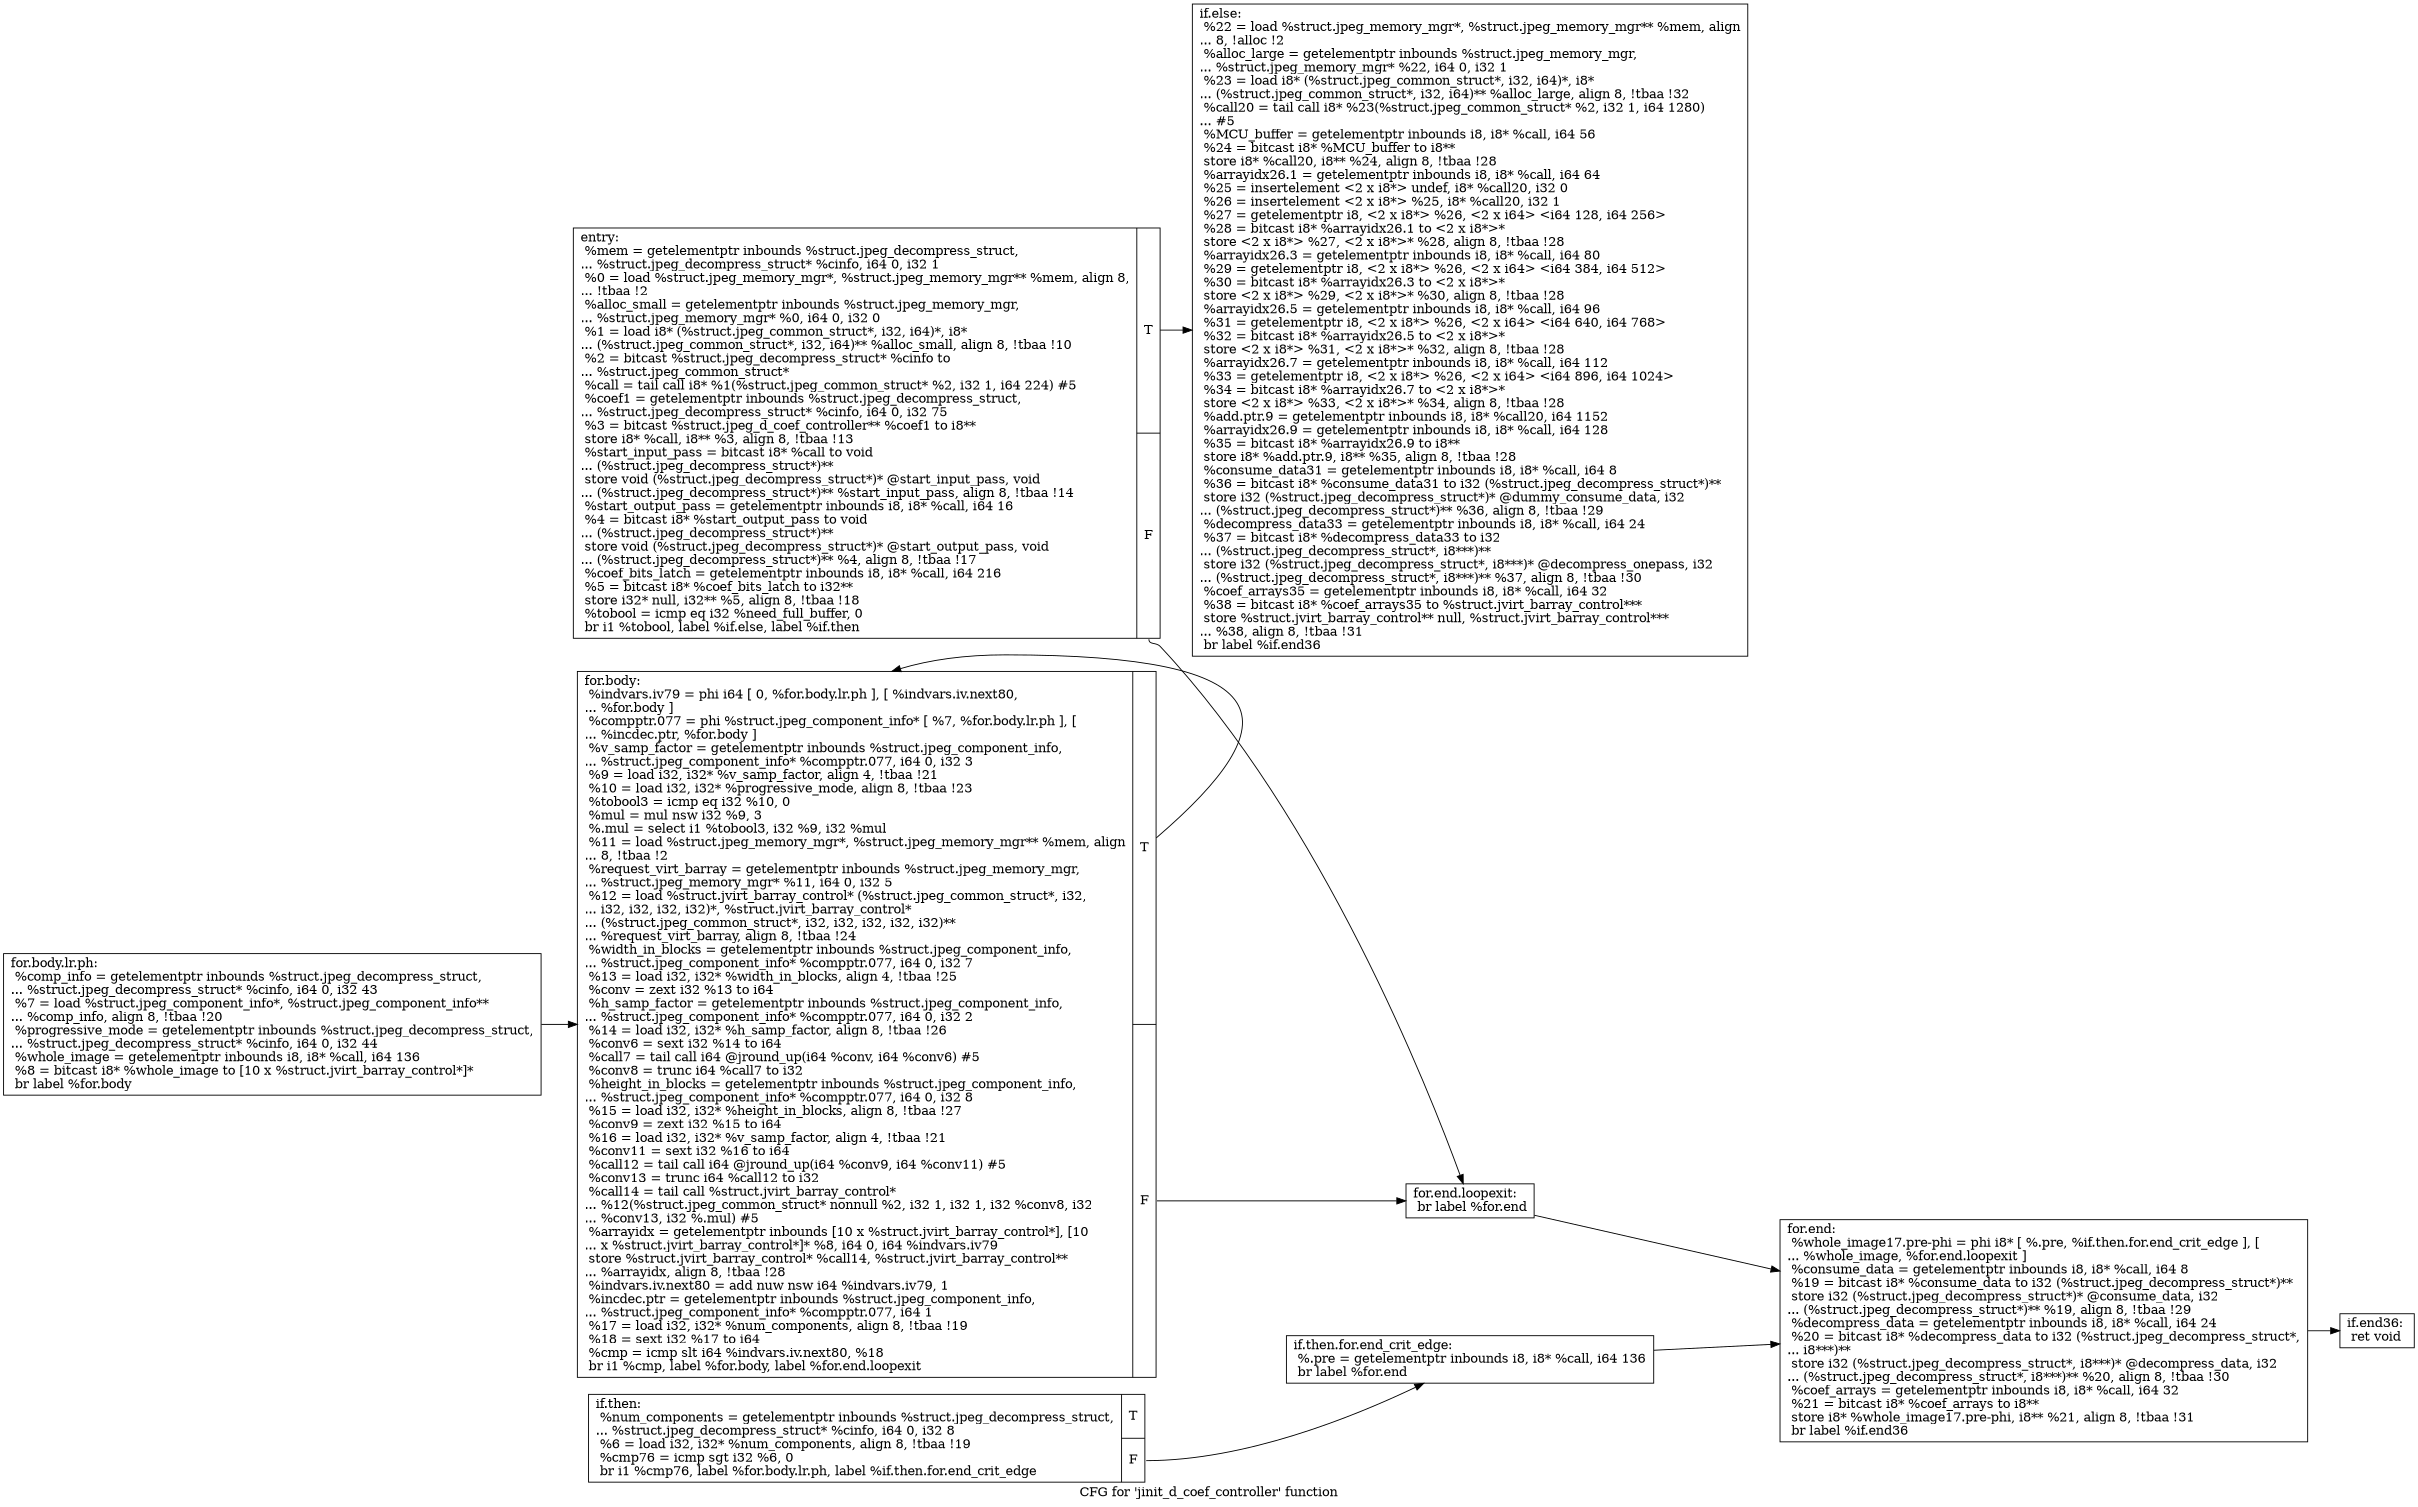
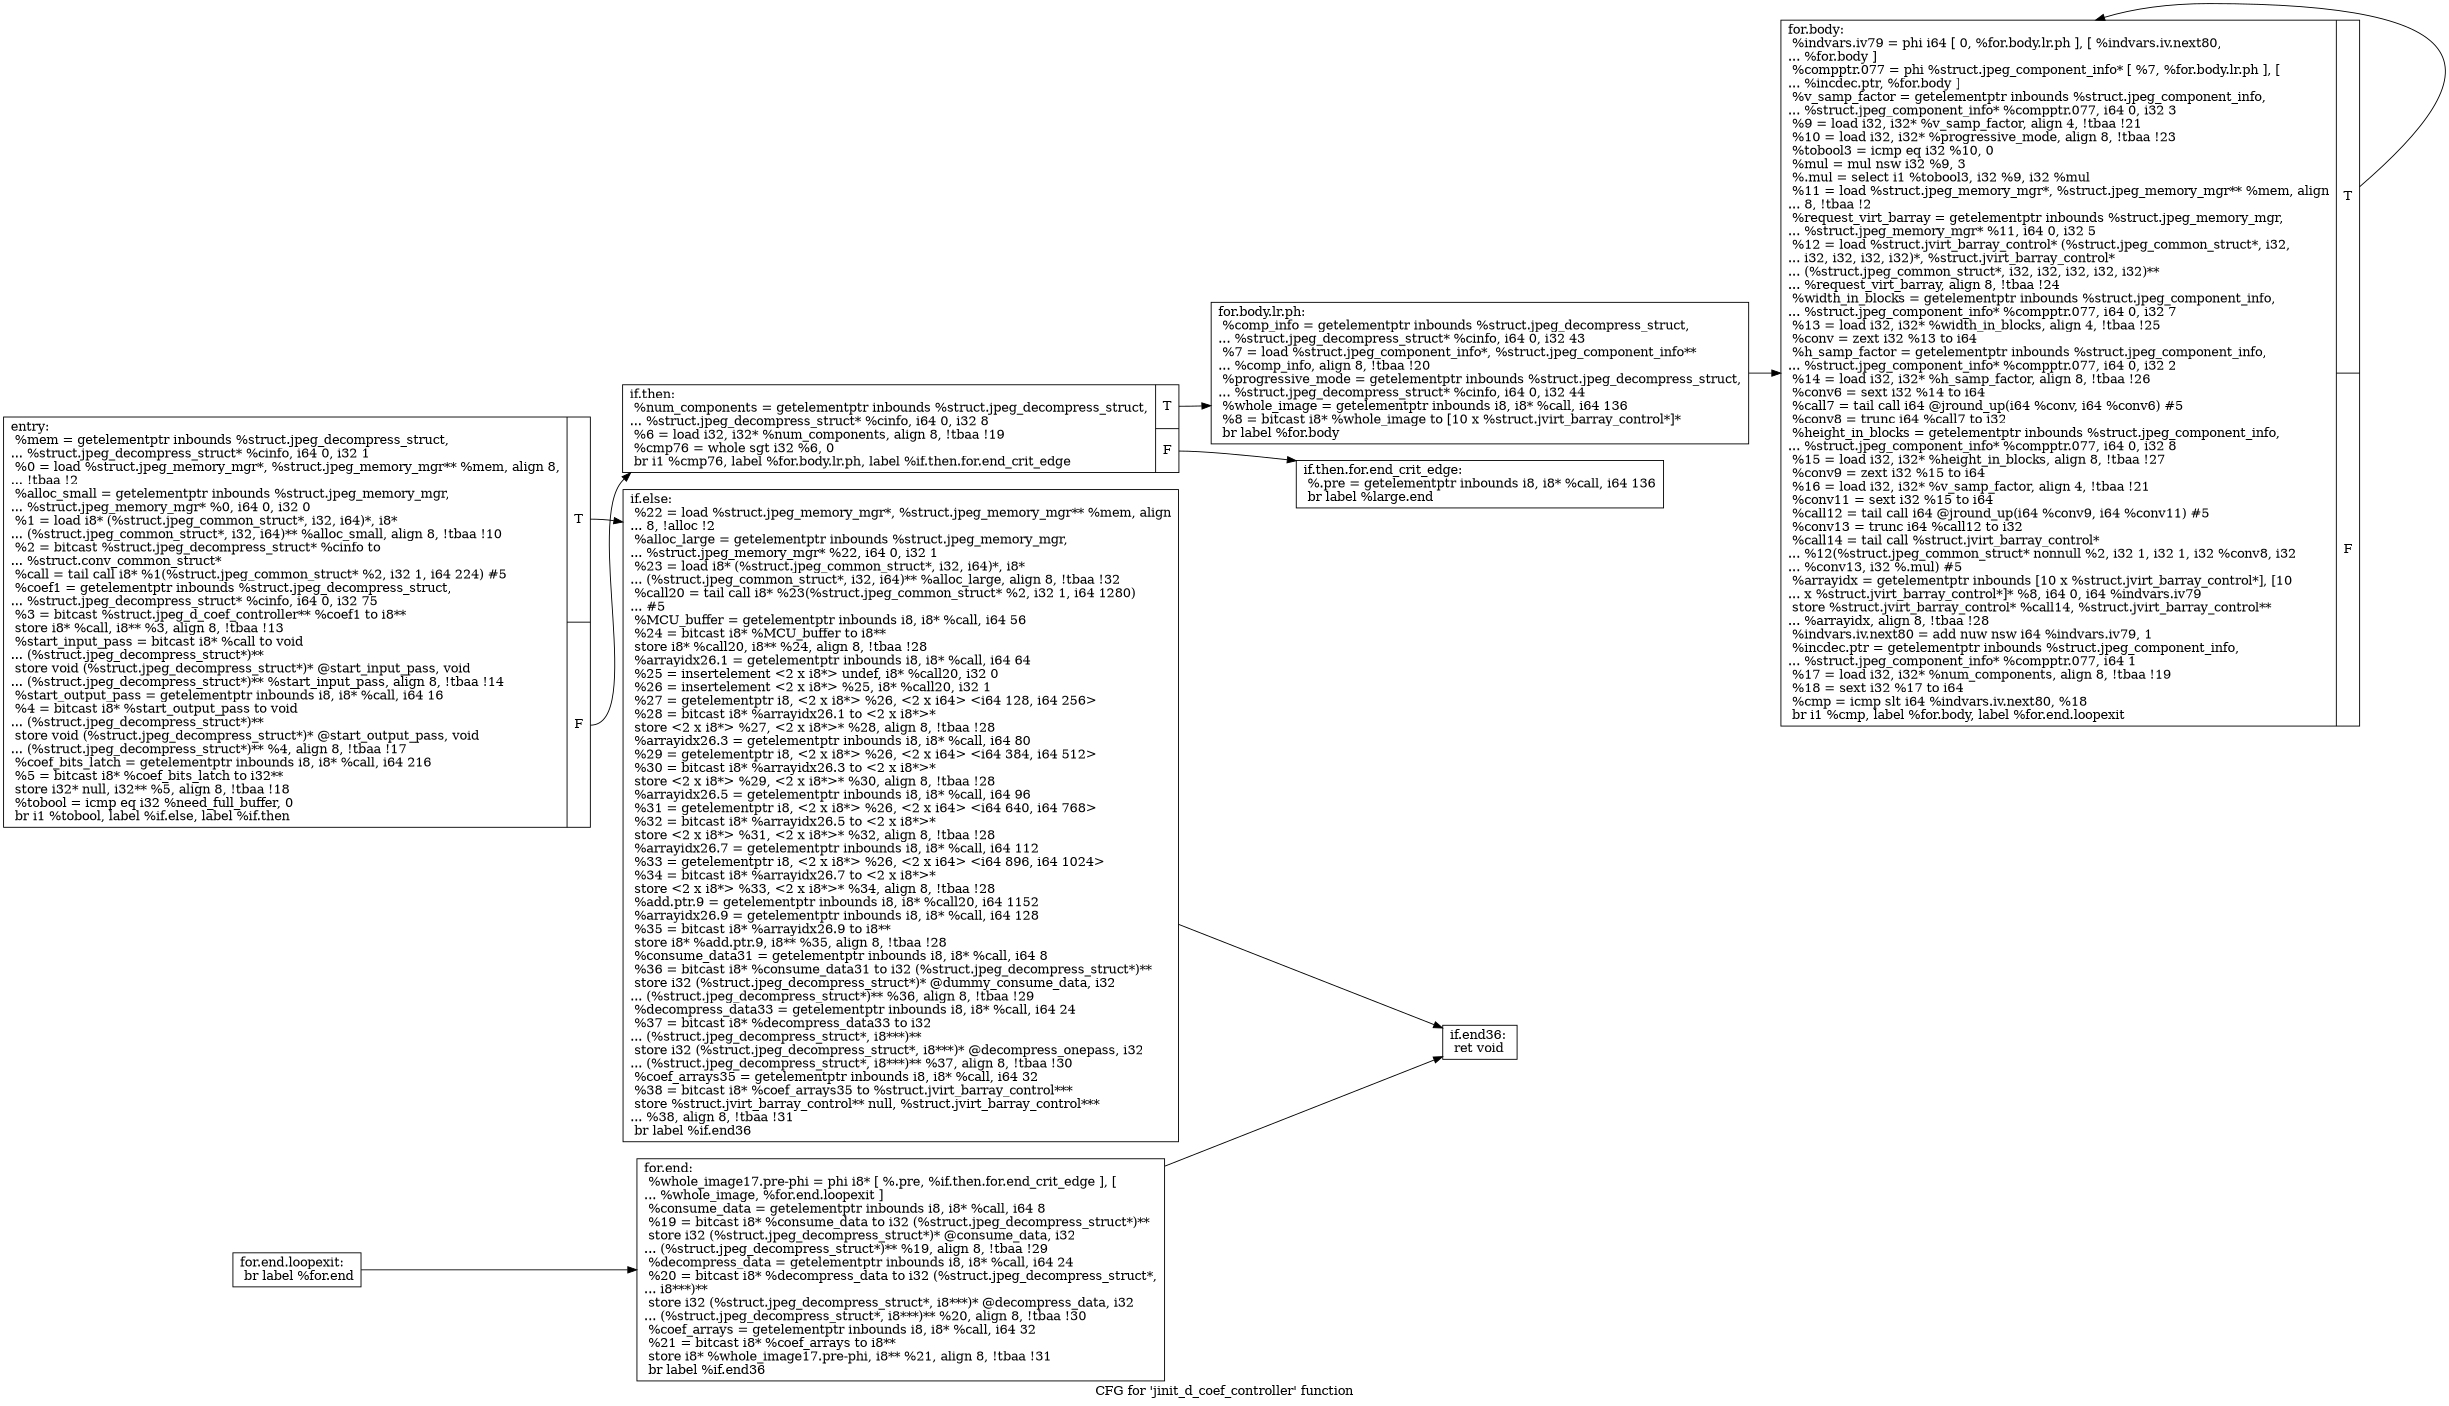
node "entry:": text "... %struct.jpeg_common_struct*" -> "... %struct.conv_common_struct*"
edge "if.then:" -> "for.body.lr.ph:": added
edge "entry:" -> "for.end.loopexit:": now "entry:" -> "if.then:"
edge "if.else:" -> "if.end36:": added
node "for.body:": text "%conv11 = sext i32 %16 to i64" -> "%conv11 = sext i32 %15 to i64"
edge "for.body:" -> "for.end.loopexit:": removed
edge "if.then.for.end_crit_edge:" -> "for.end:": removed
node "if.then.for.end_crit_edge:": text "br label %for.end" -> "br label %large.end"
node "if.then:": text "%cmp76 = icmp sgt i32 %6, 0" -> "%cmp76 = whole sgt i32 %6, 0"
